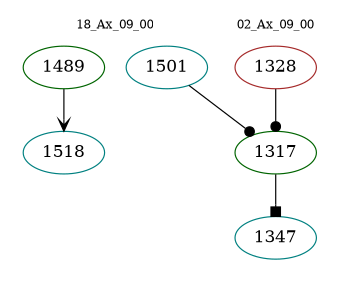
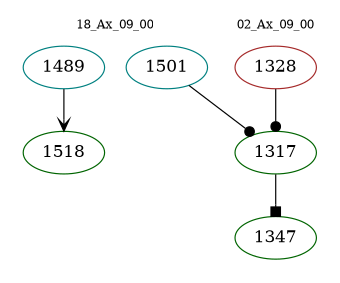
node "1489": color darkgreen -> teal
node "1518": color teal -> darkgreen
node "1347": color teal -> darkgreen
